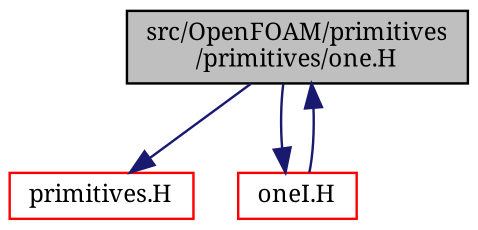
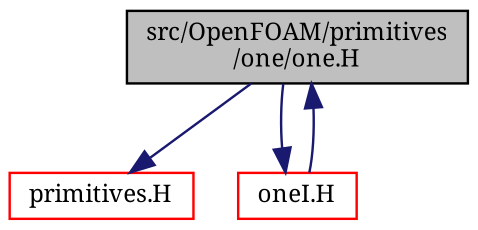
node "src/OpenFOAM/primitives /primitives/one.H": label "src/OpenFOAM/primitives /primitives/one.H" -> "src/OpenFOAM/primitives /one/one.H"
